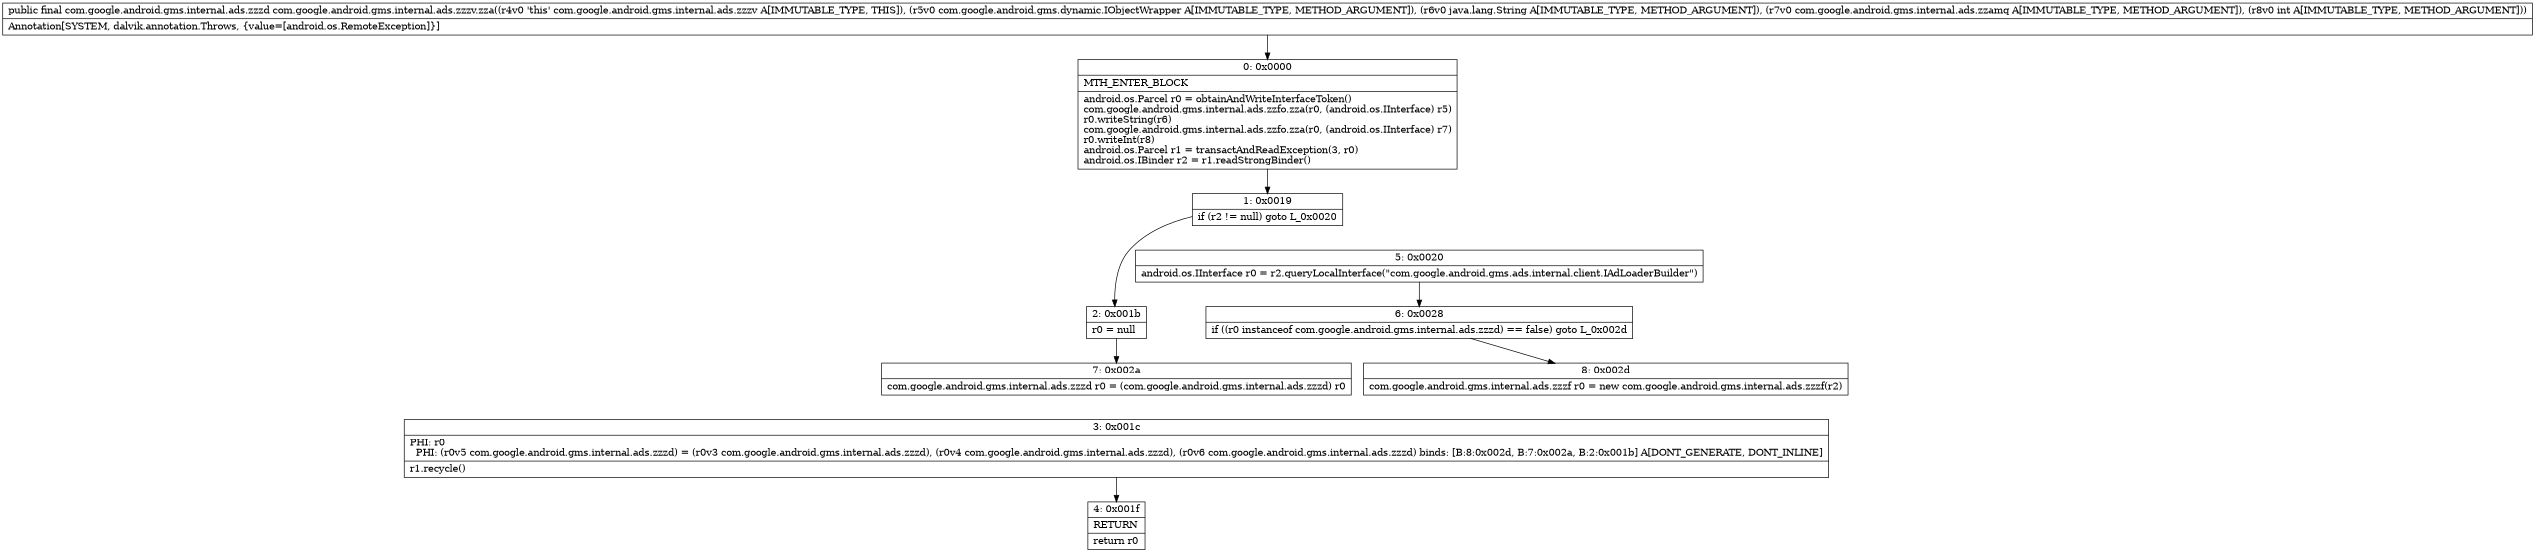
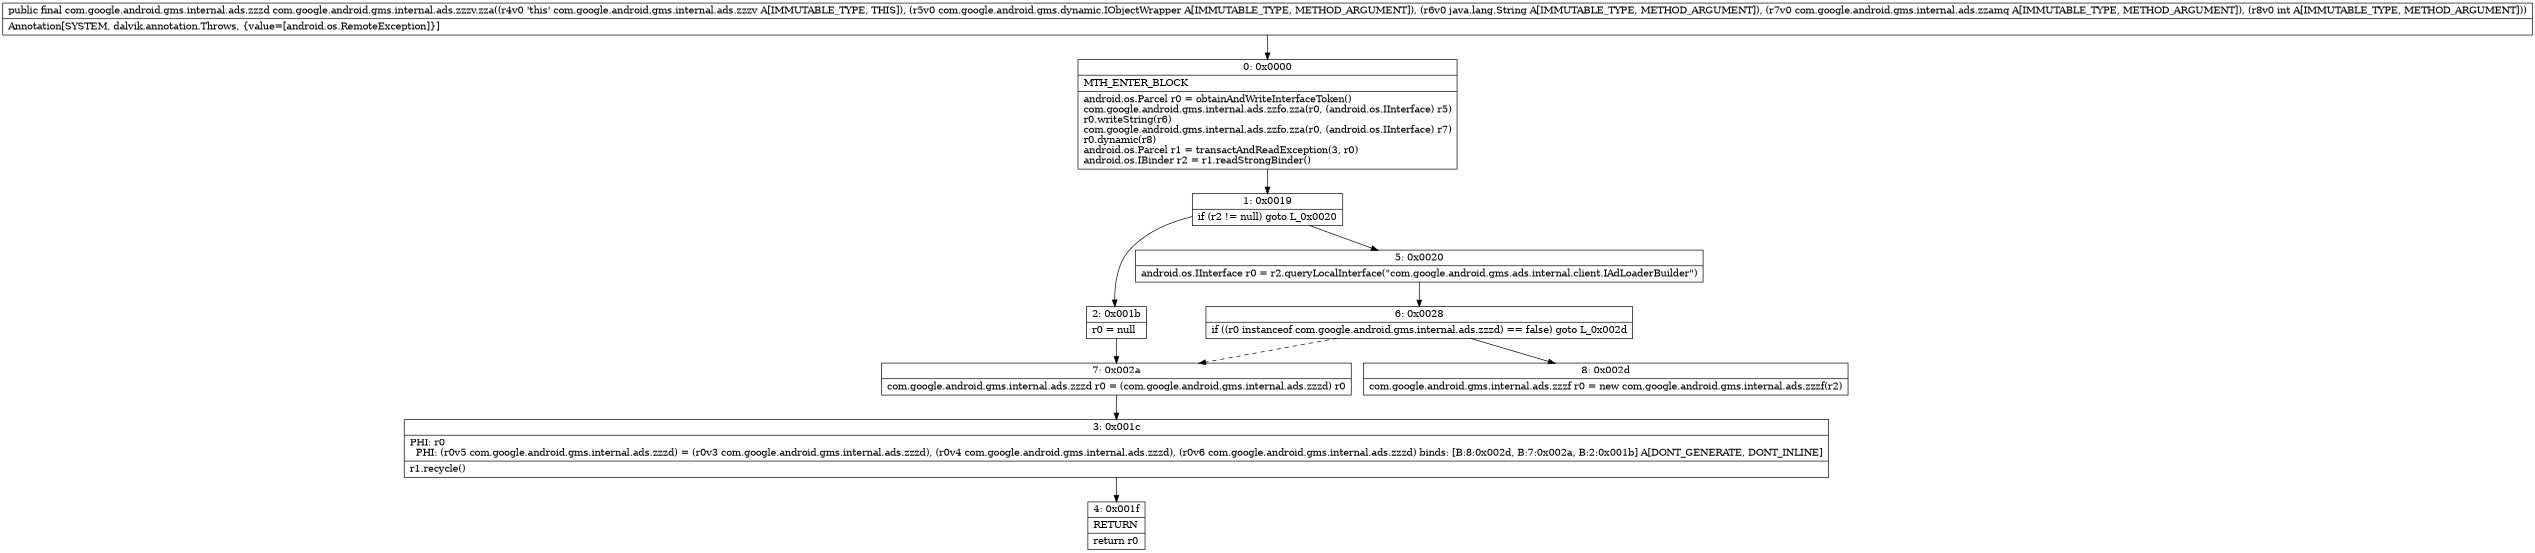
node "0: 0x0000": text "r0.writeInt(r8)" -> "r0.dynamic(r8)"
edge "1: 0x0019" -> "5: 0x0020": added
edge "6: 0x0028" -> "7: 0x002a": added
edge "7: 0x002a" -> "3: 0x001c": added
